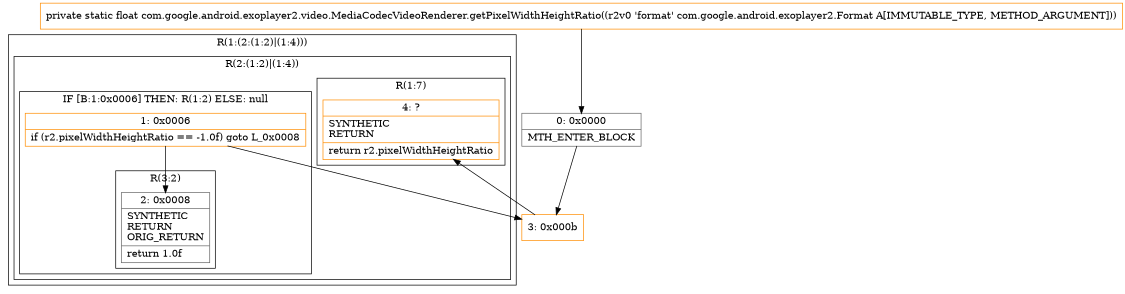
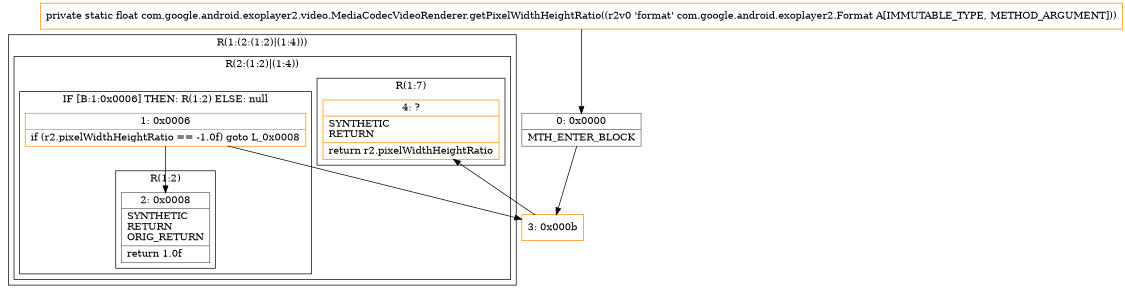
cluster "R(3:2)": label "R(3:2)" -> "R(1:2)"
